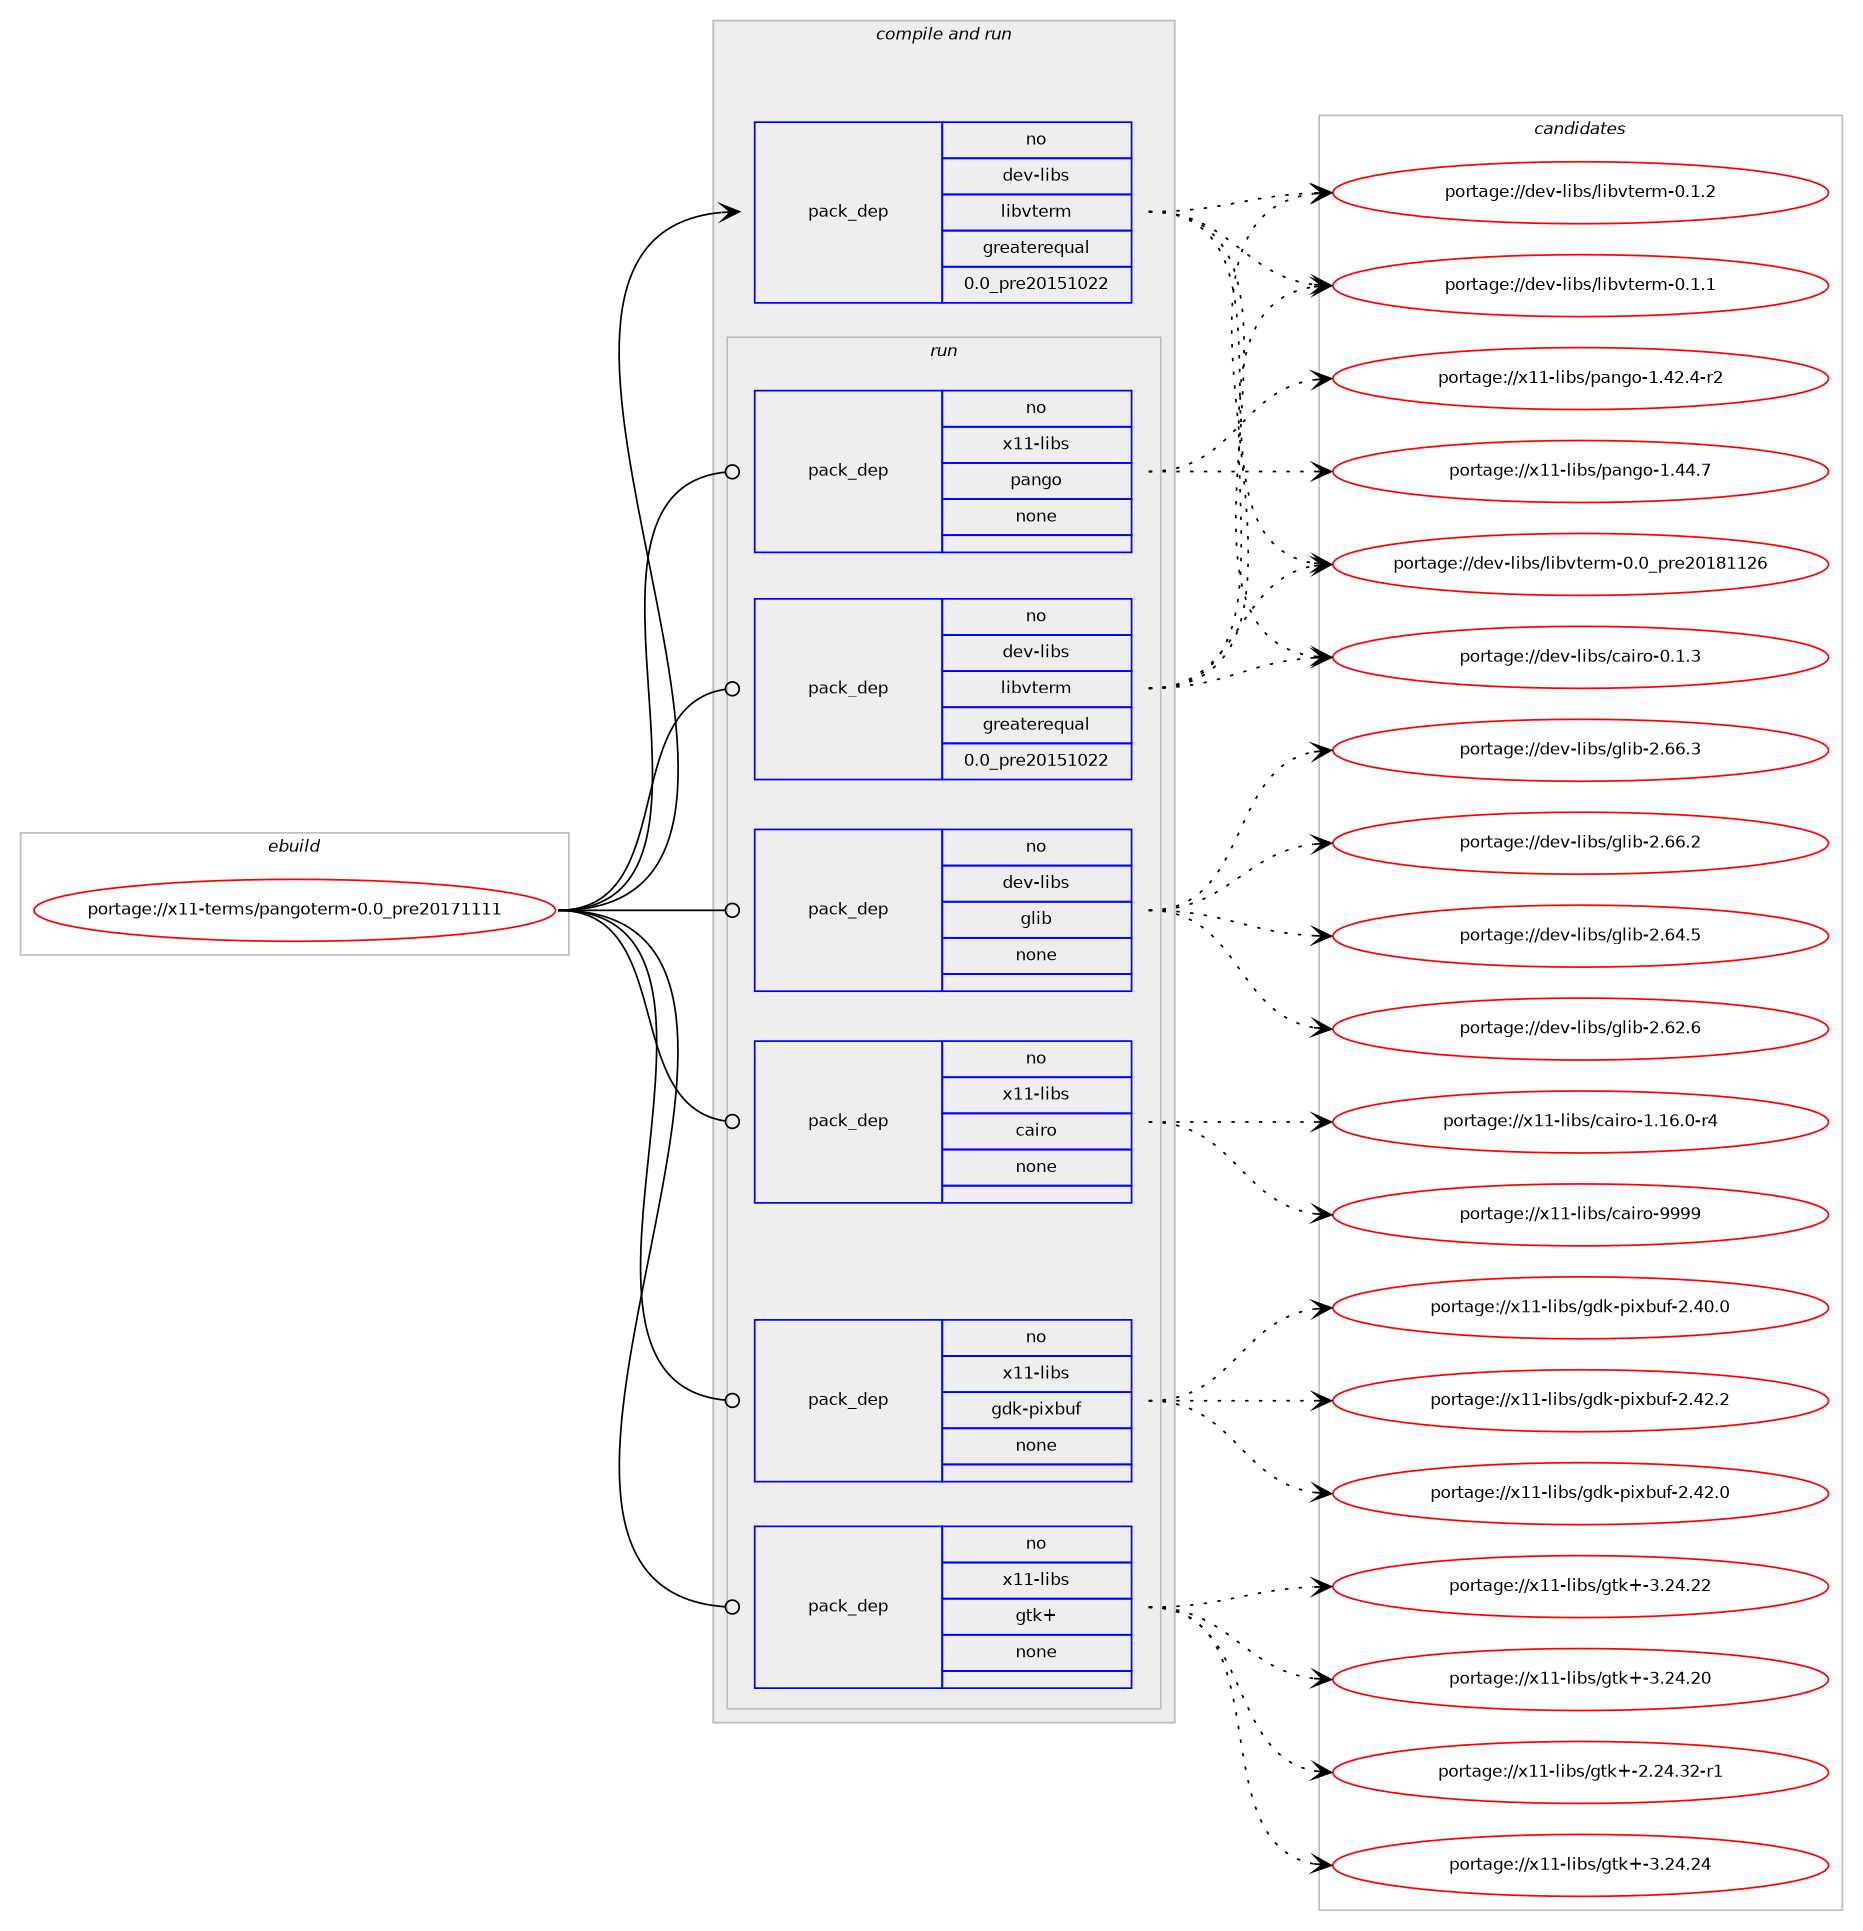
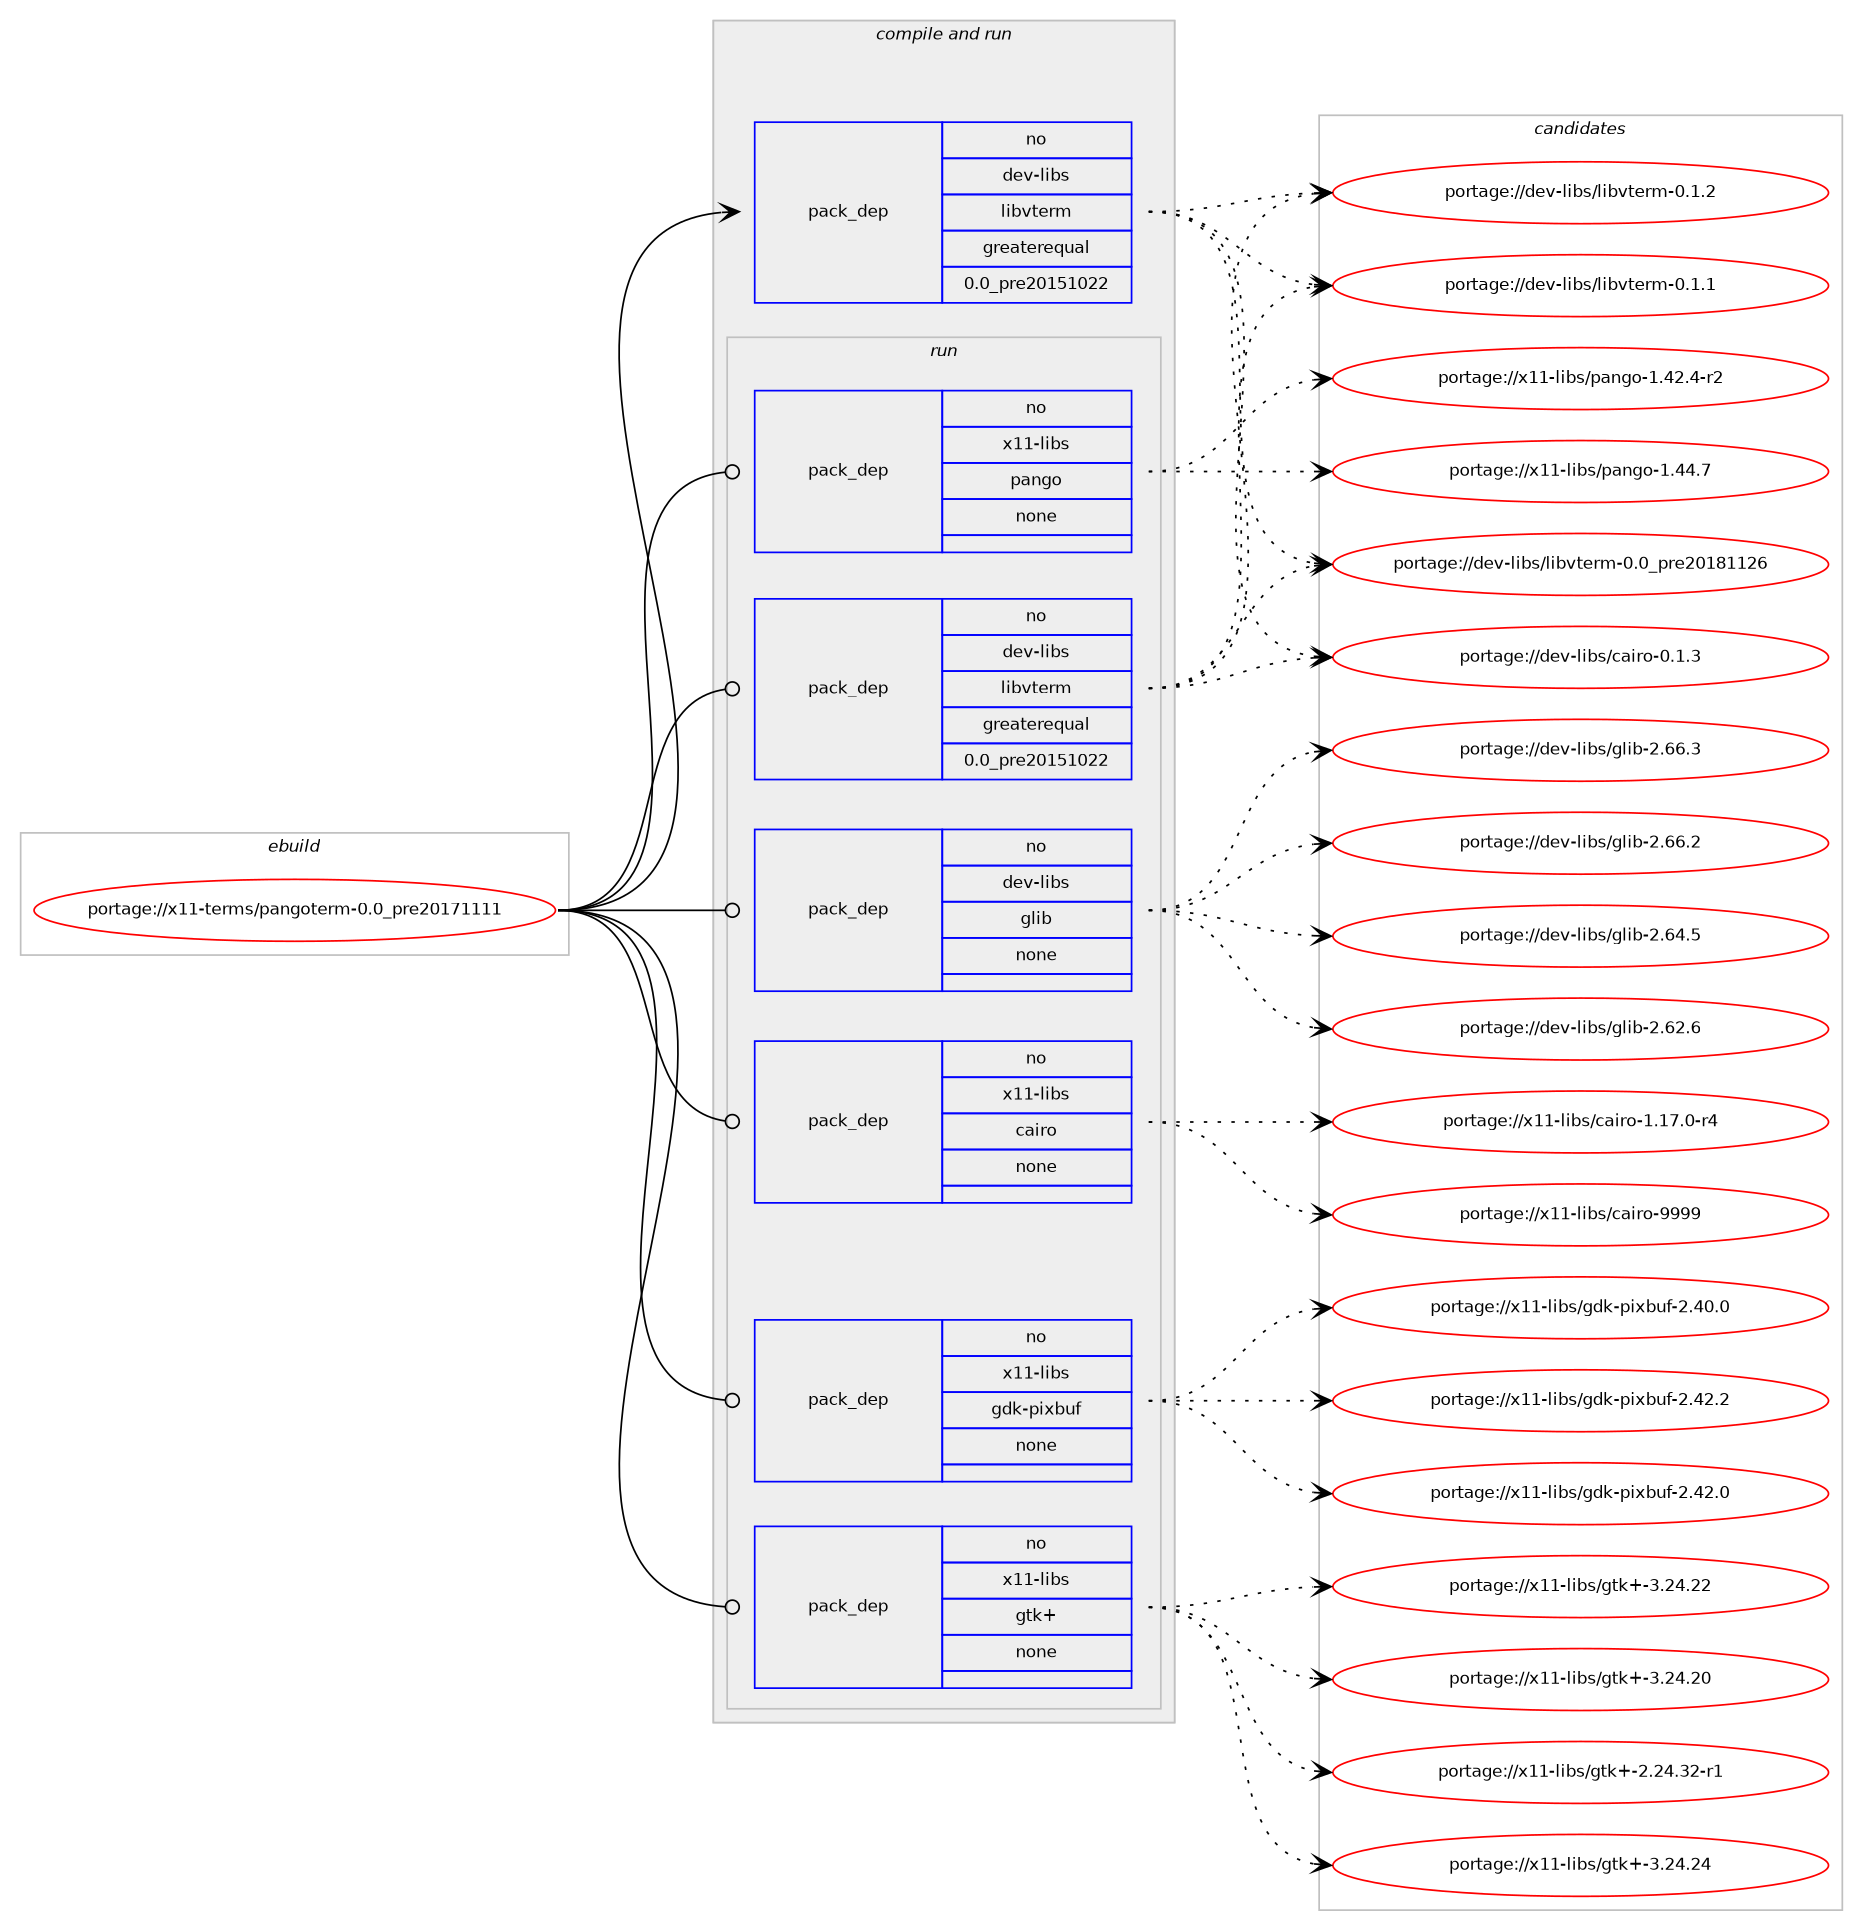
node "portage://x11-libs/cairo-1.16.0-r4": label "portage://x11-libs/cairo-1.16.0-r4" -> "portage://x11-libs/cairo-1.17.0-r4"
